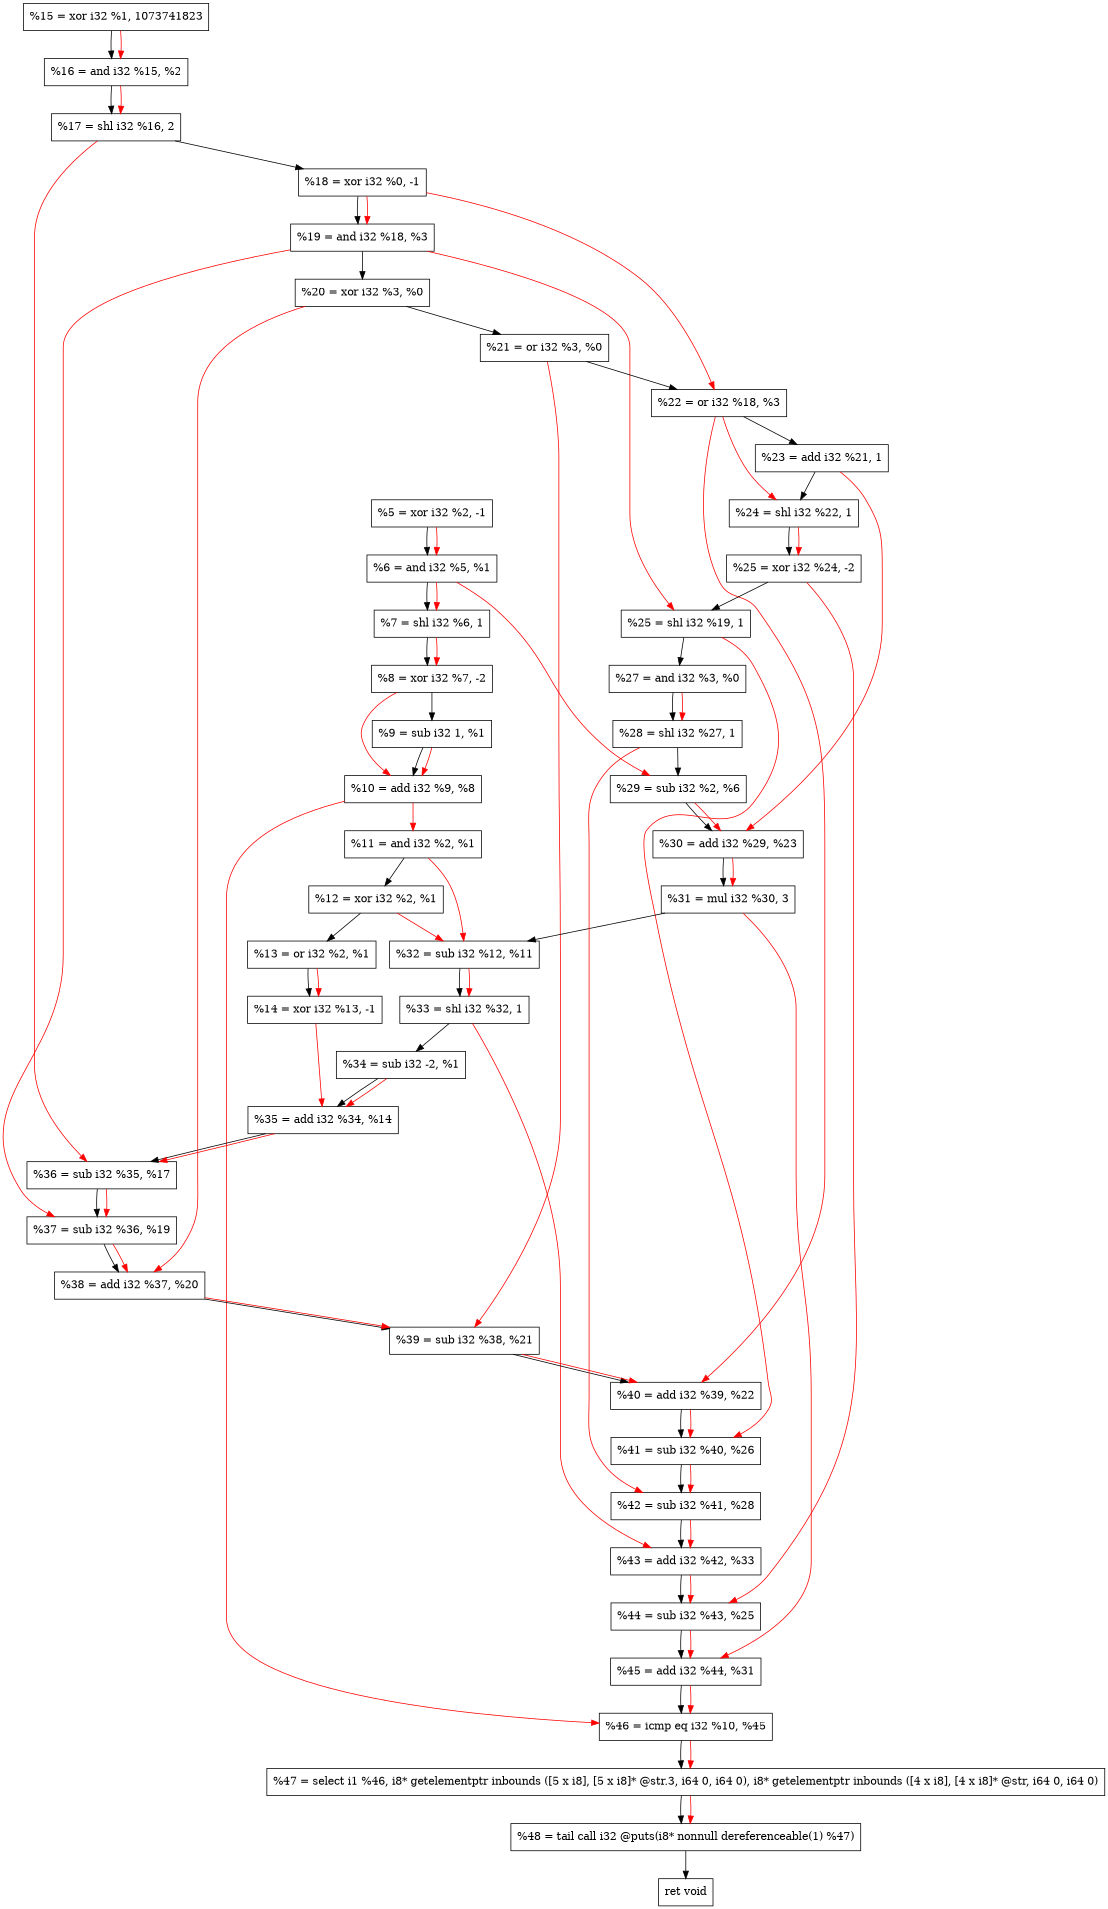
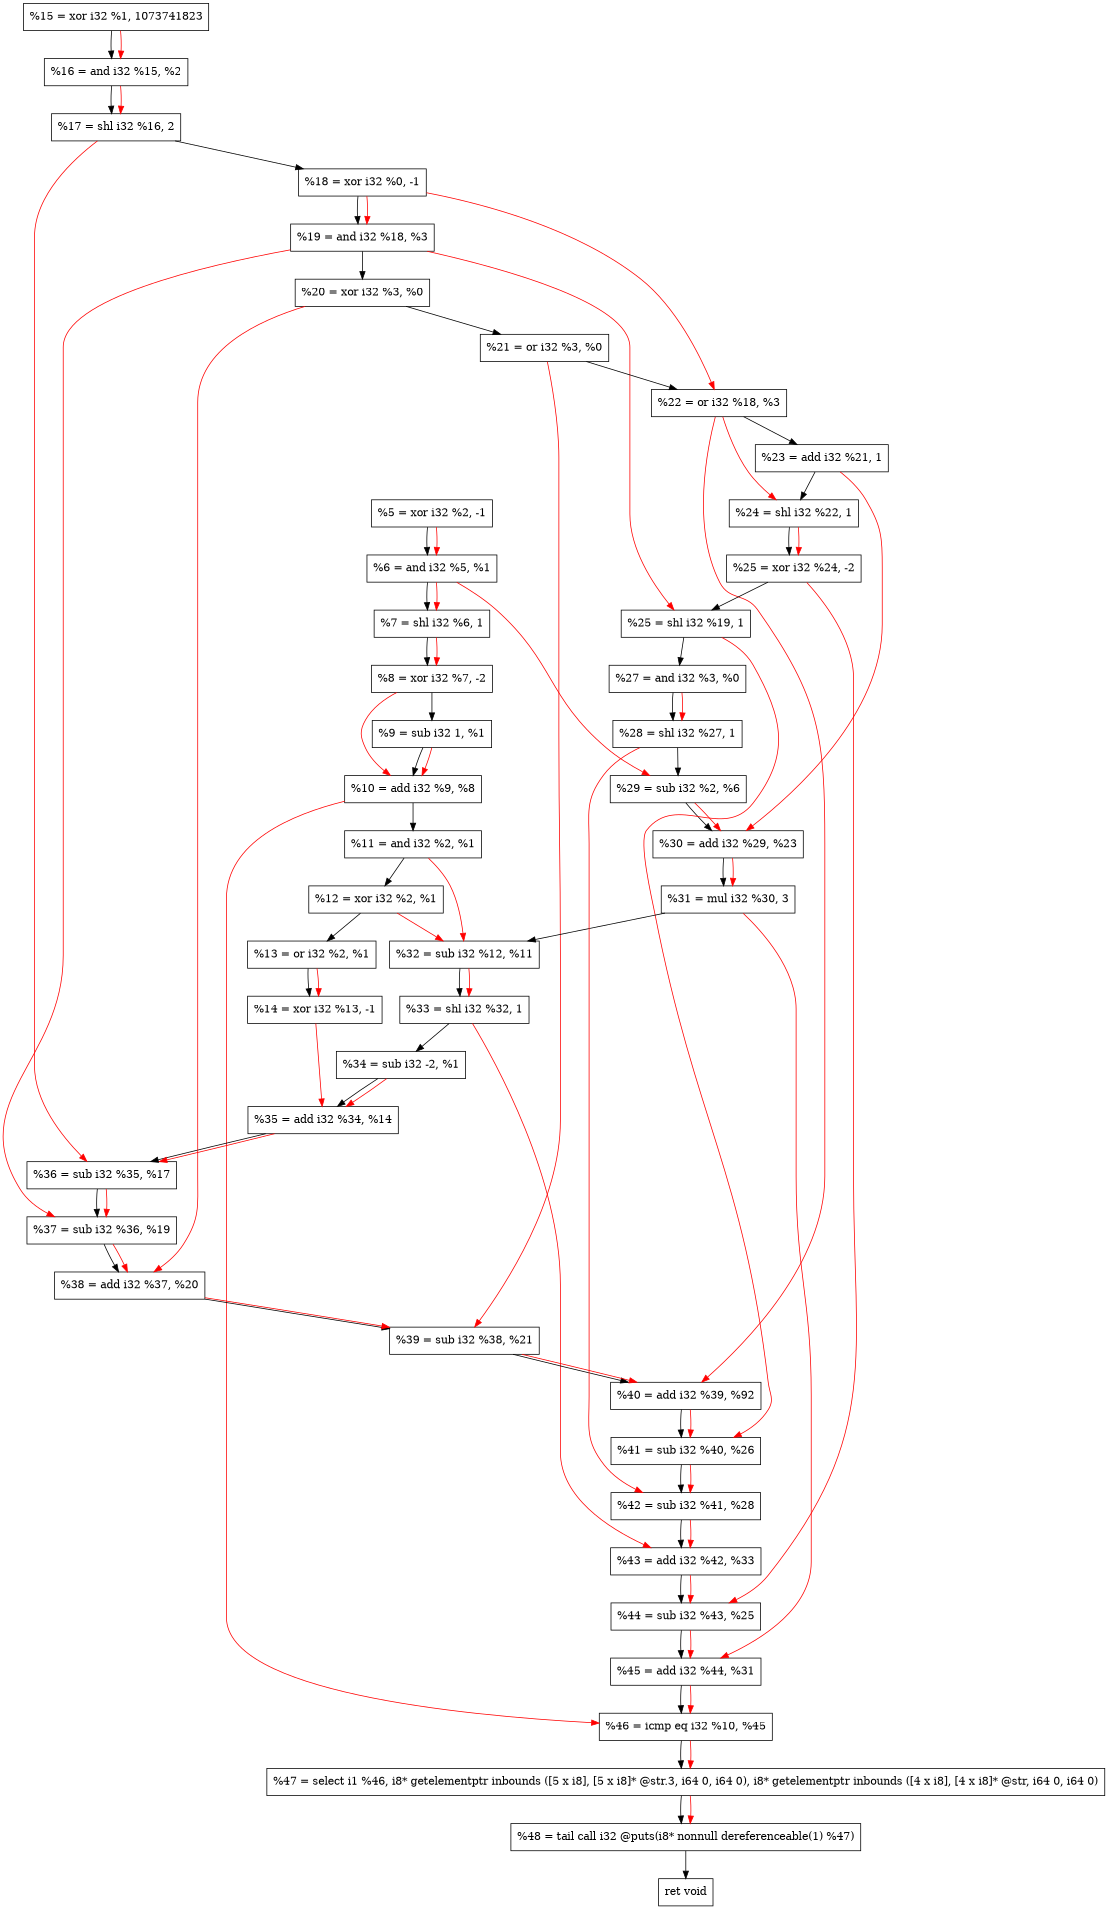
edge "%10 = add i32 %9, %8" -> "%11 = and i32 %2, %1": color red -> black
node "%40 = add i32 %39, %22": label "%40 = add i32 %39, %22" -> "%40 = add i32 %39, %92"
